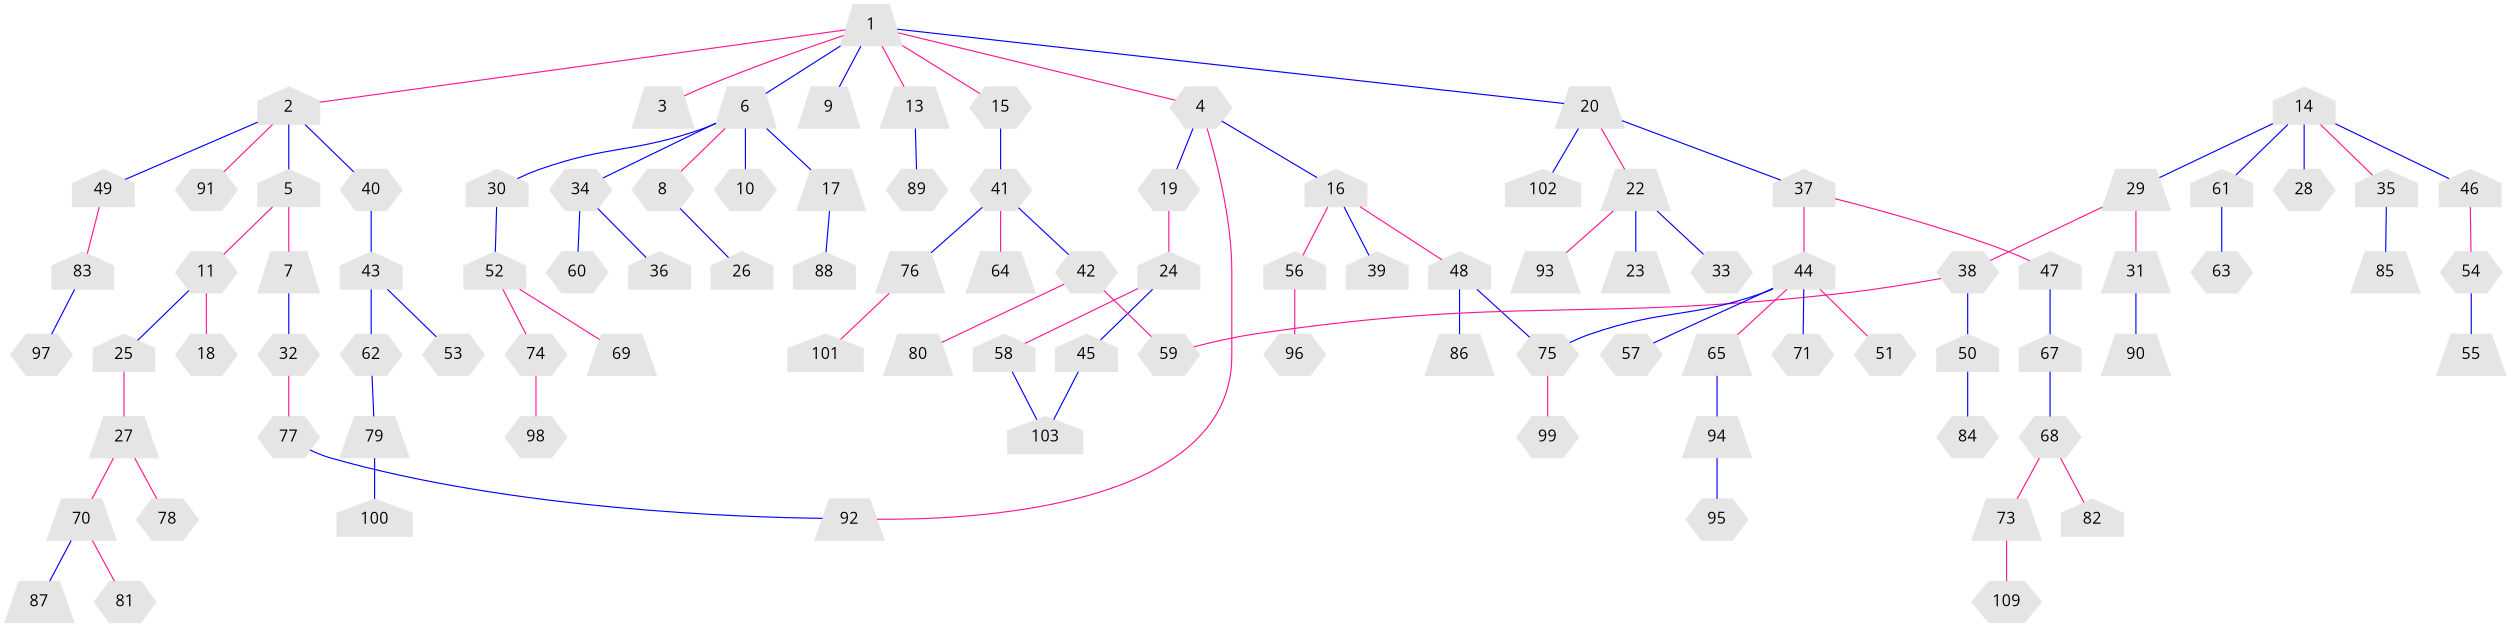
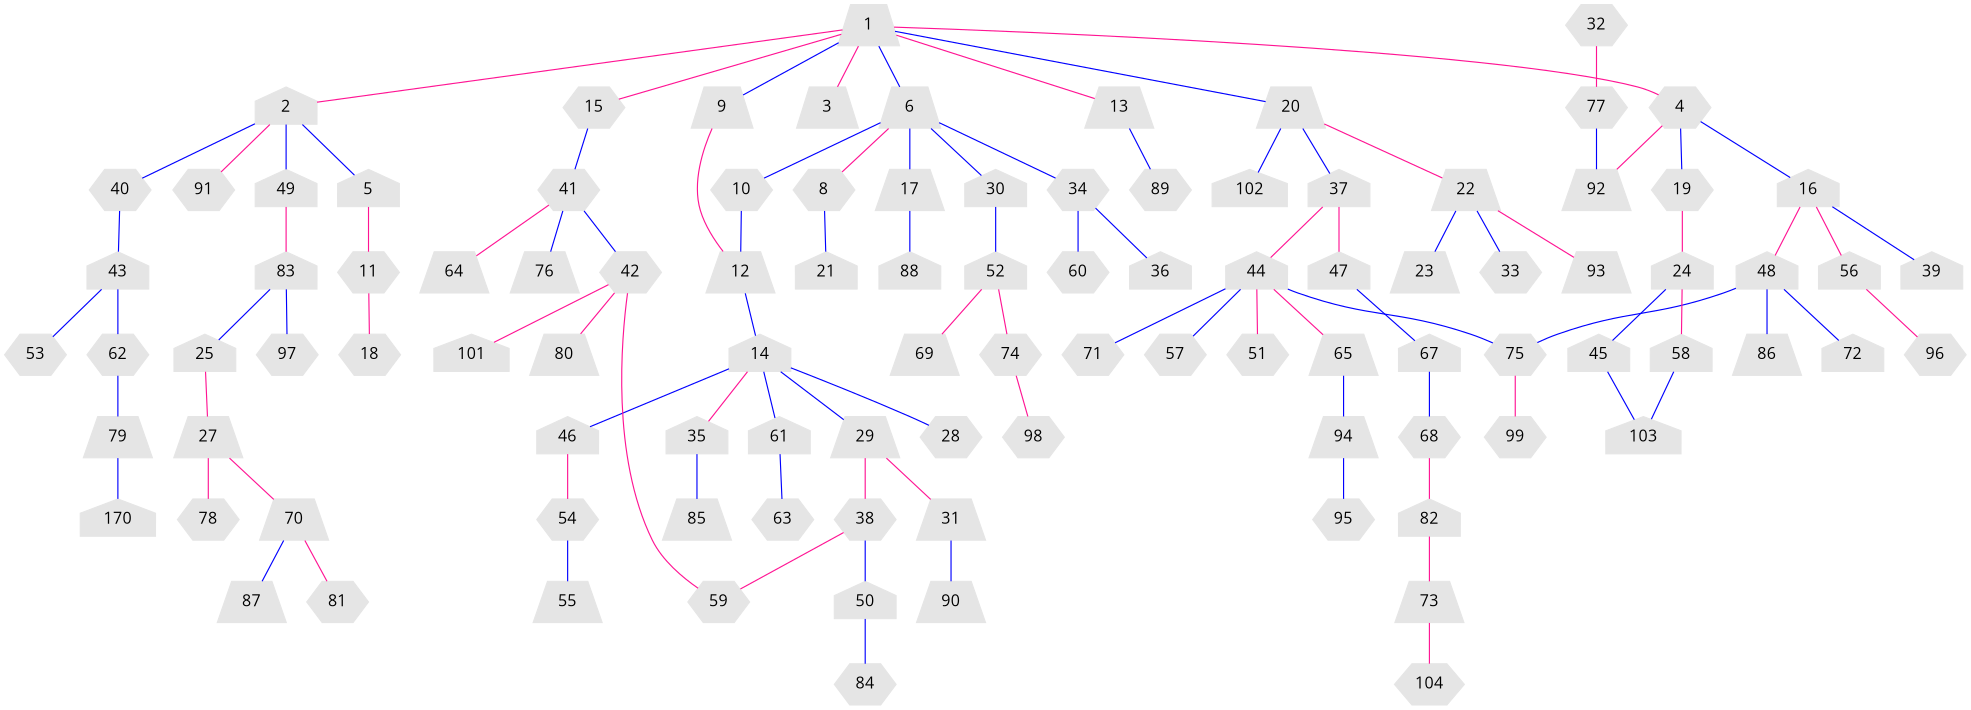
node "7": removed
node "12": added
node "26": label "26" -> "21"
edge "11" -- "25": now "83" -- "25"
edge "76" -- "101": now "42" -- "101"
node "72": added
edge "68" -- "73": now "82" -- "73"
node "100": label "100" -> "170"
node "109": label "109" -> "104"
